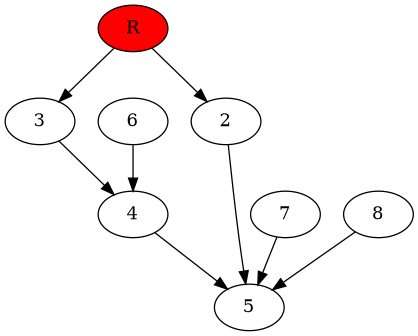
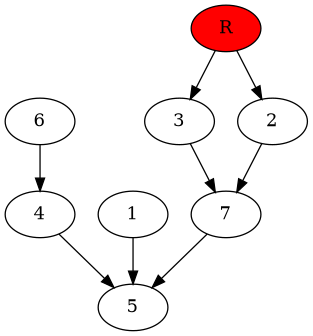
edge "3" -> "4": now "3" -> "7"
edge "2" -> "5": now "2" -> "7"
node "8": label "8" -> "1"
